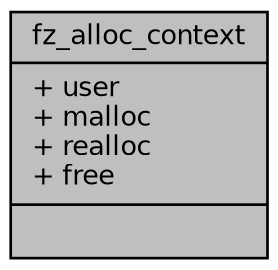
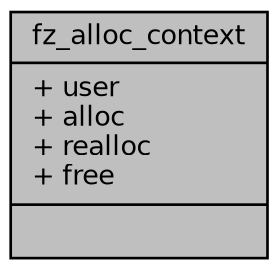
node "fz_alloc_context": text "+ malloc" -> "+ alloc"
